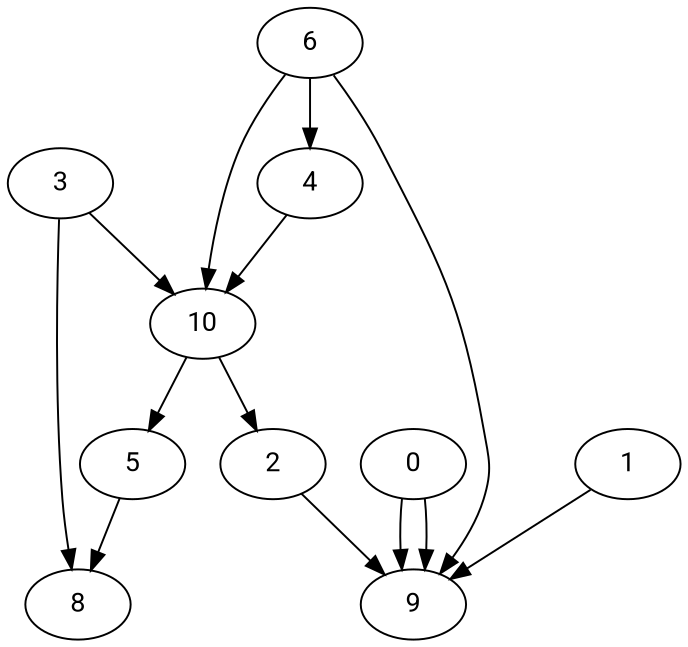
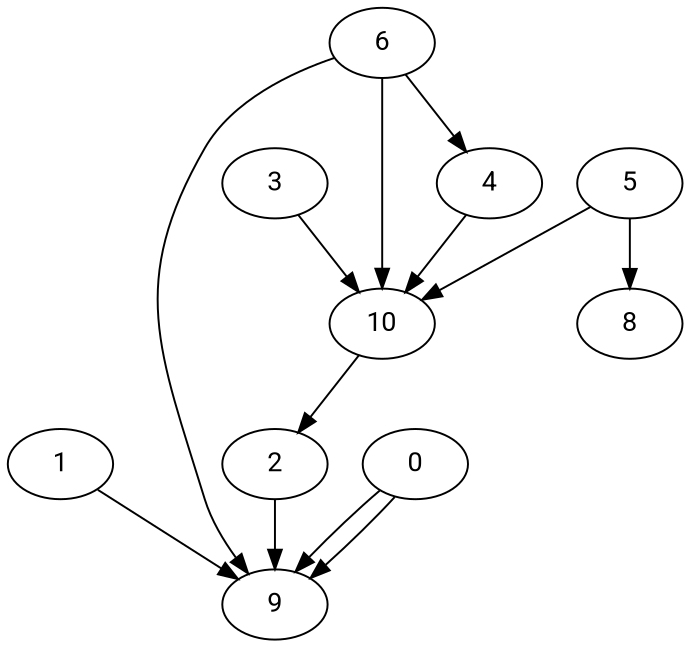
edge "3" -> "8": removed
edge "10" -> "5": reversed
